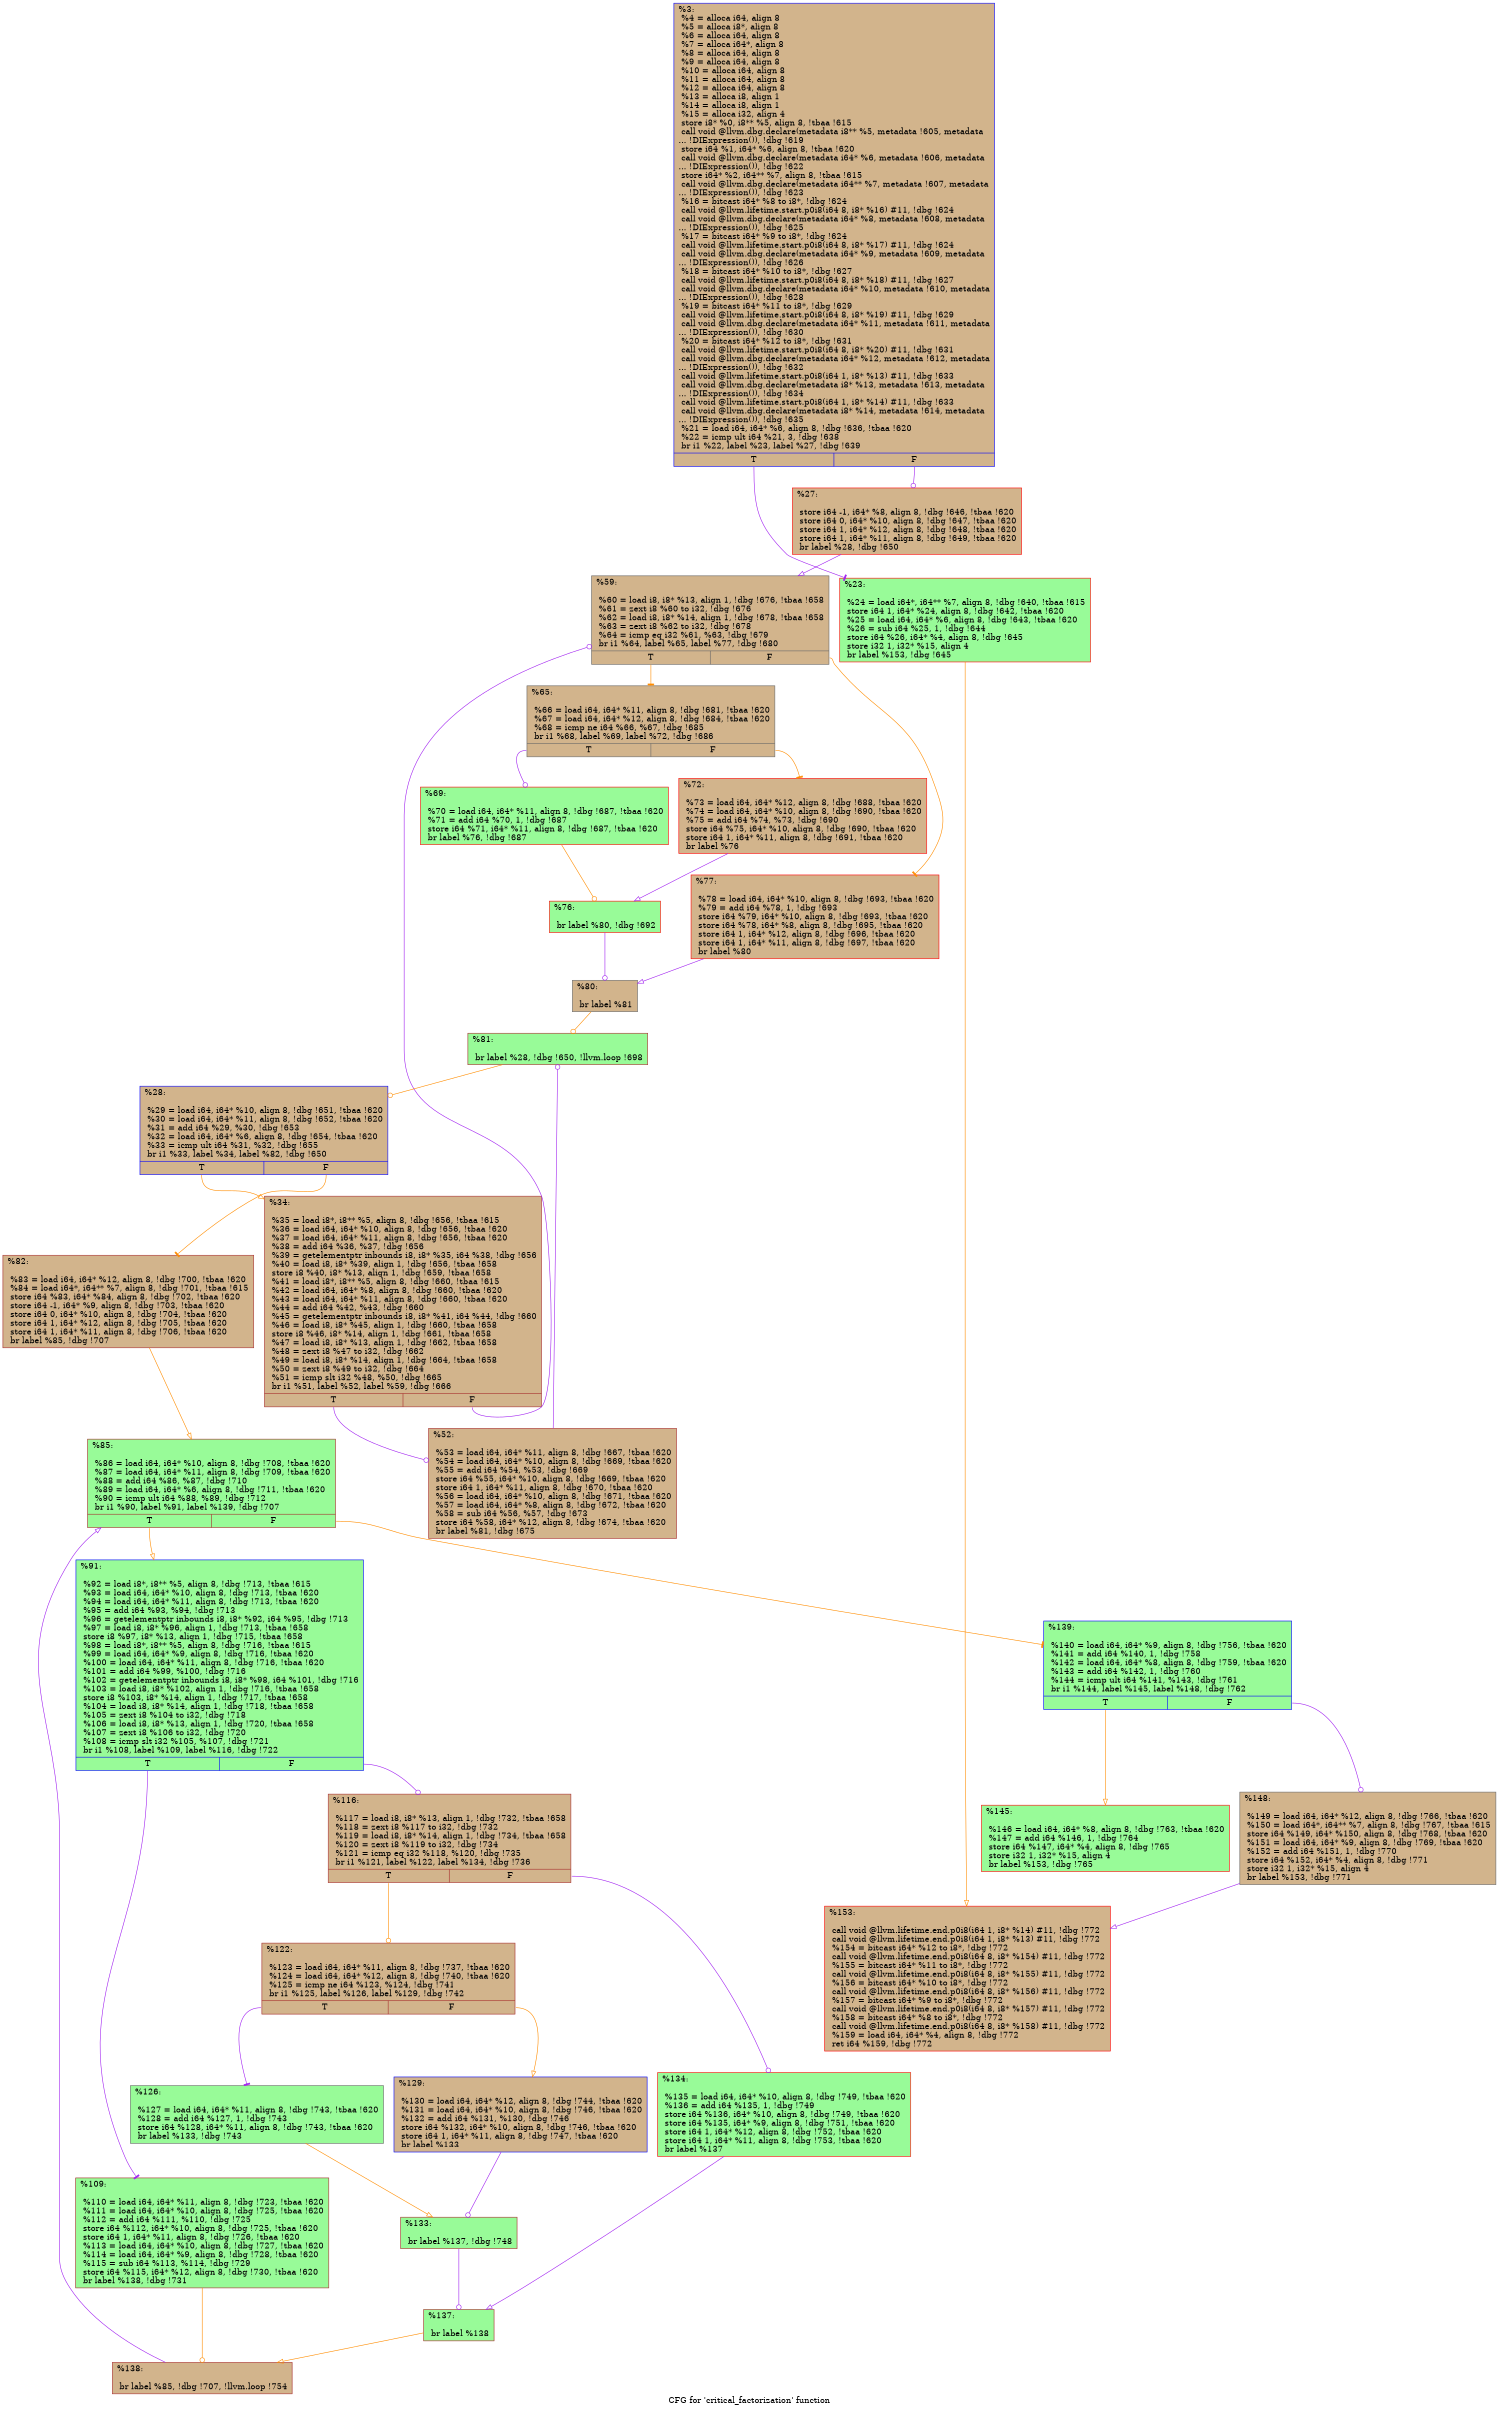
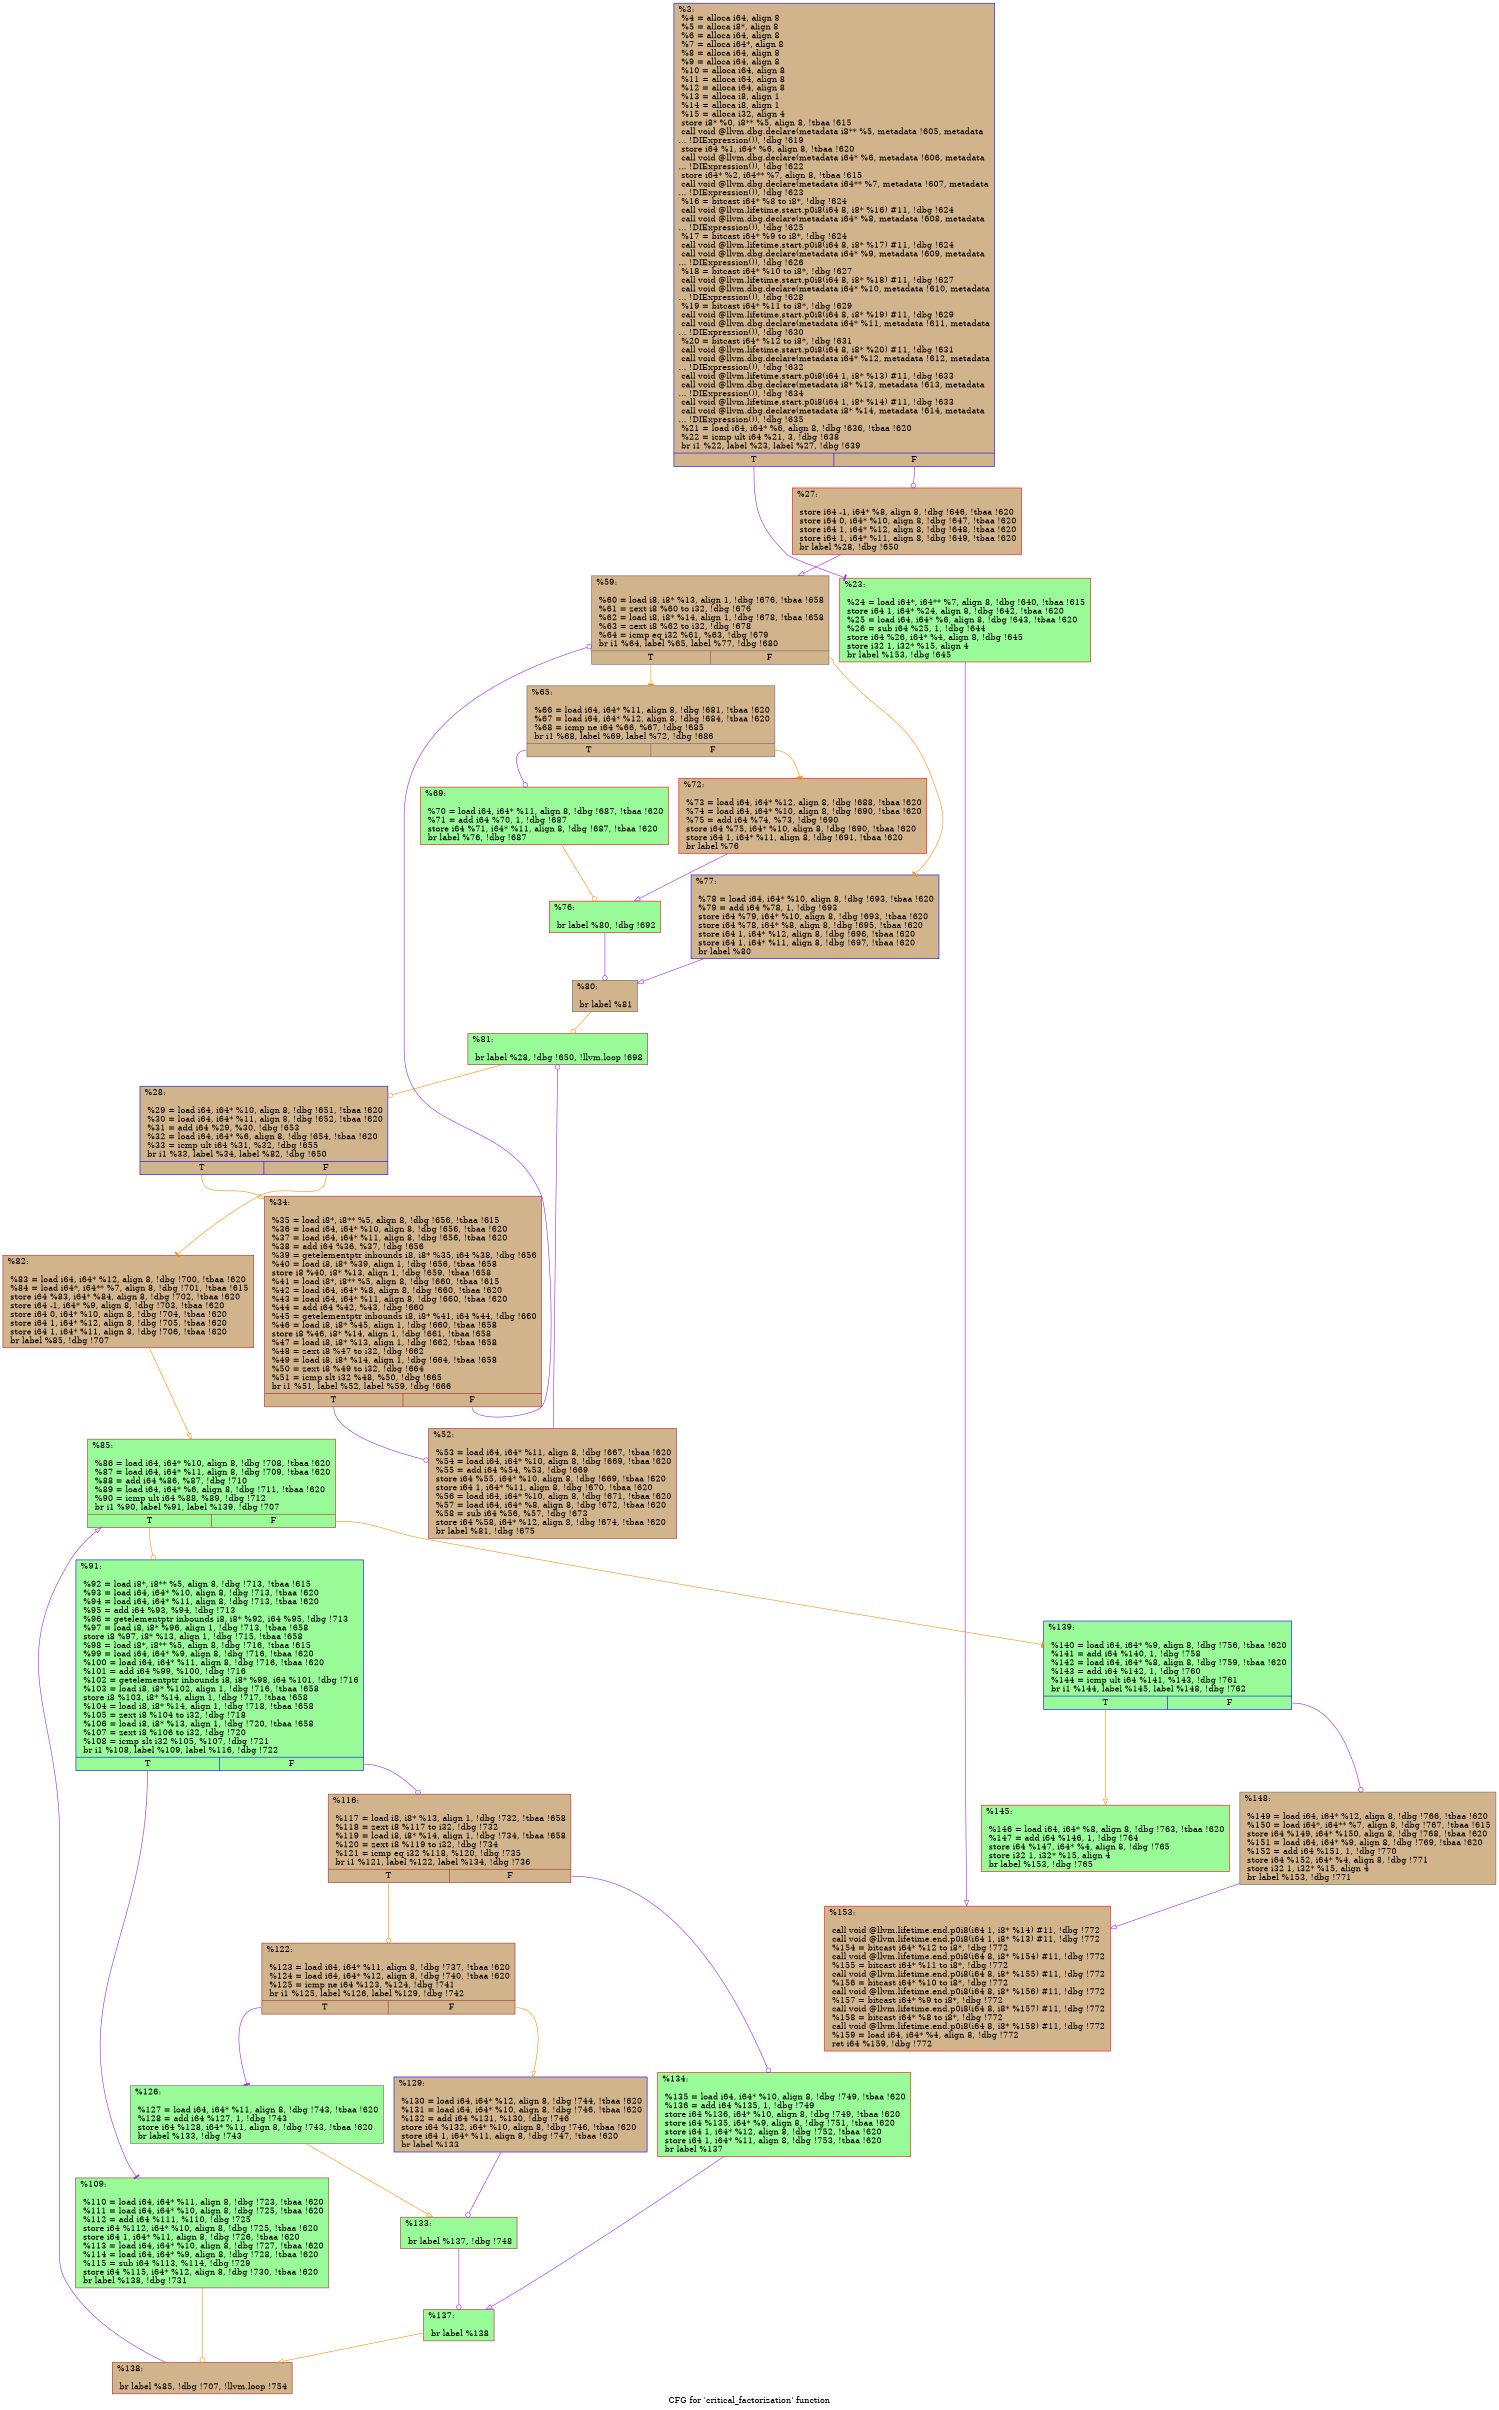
node "%77:": color red -> blue
edge "%23:" -> "%153:": color darkorange -> purple
edge "%85:" -> "%91:": arrowhead onormal -> odot
